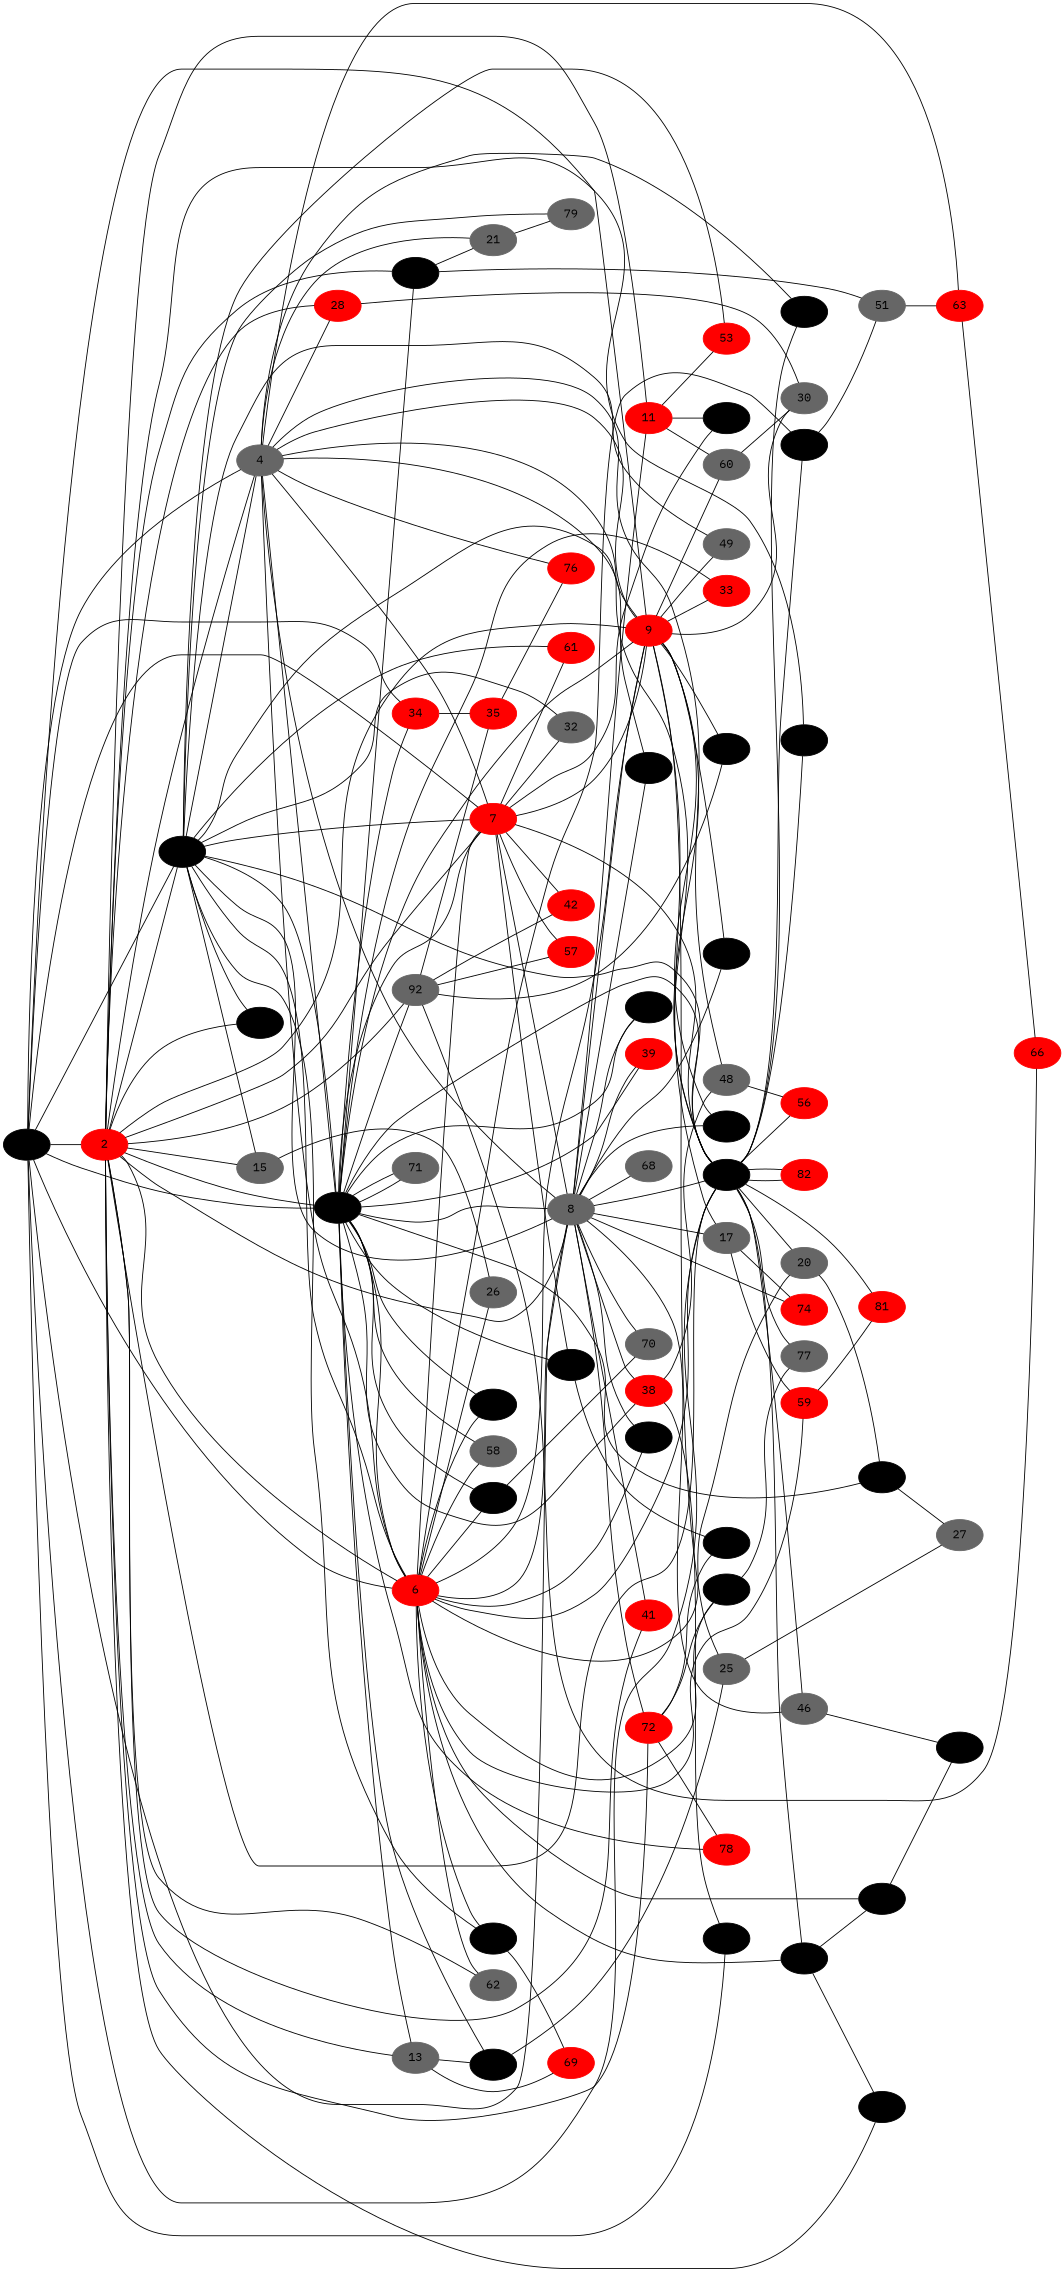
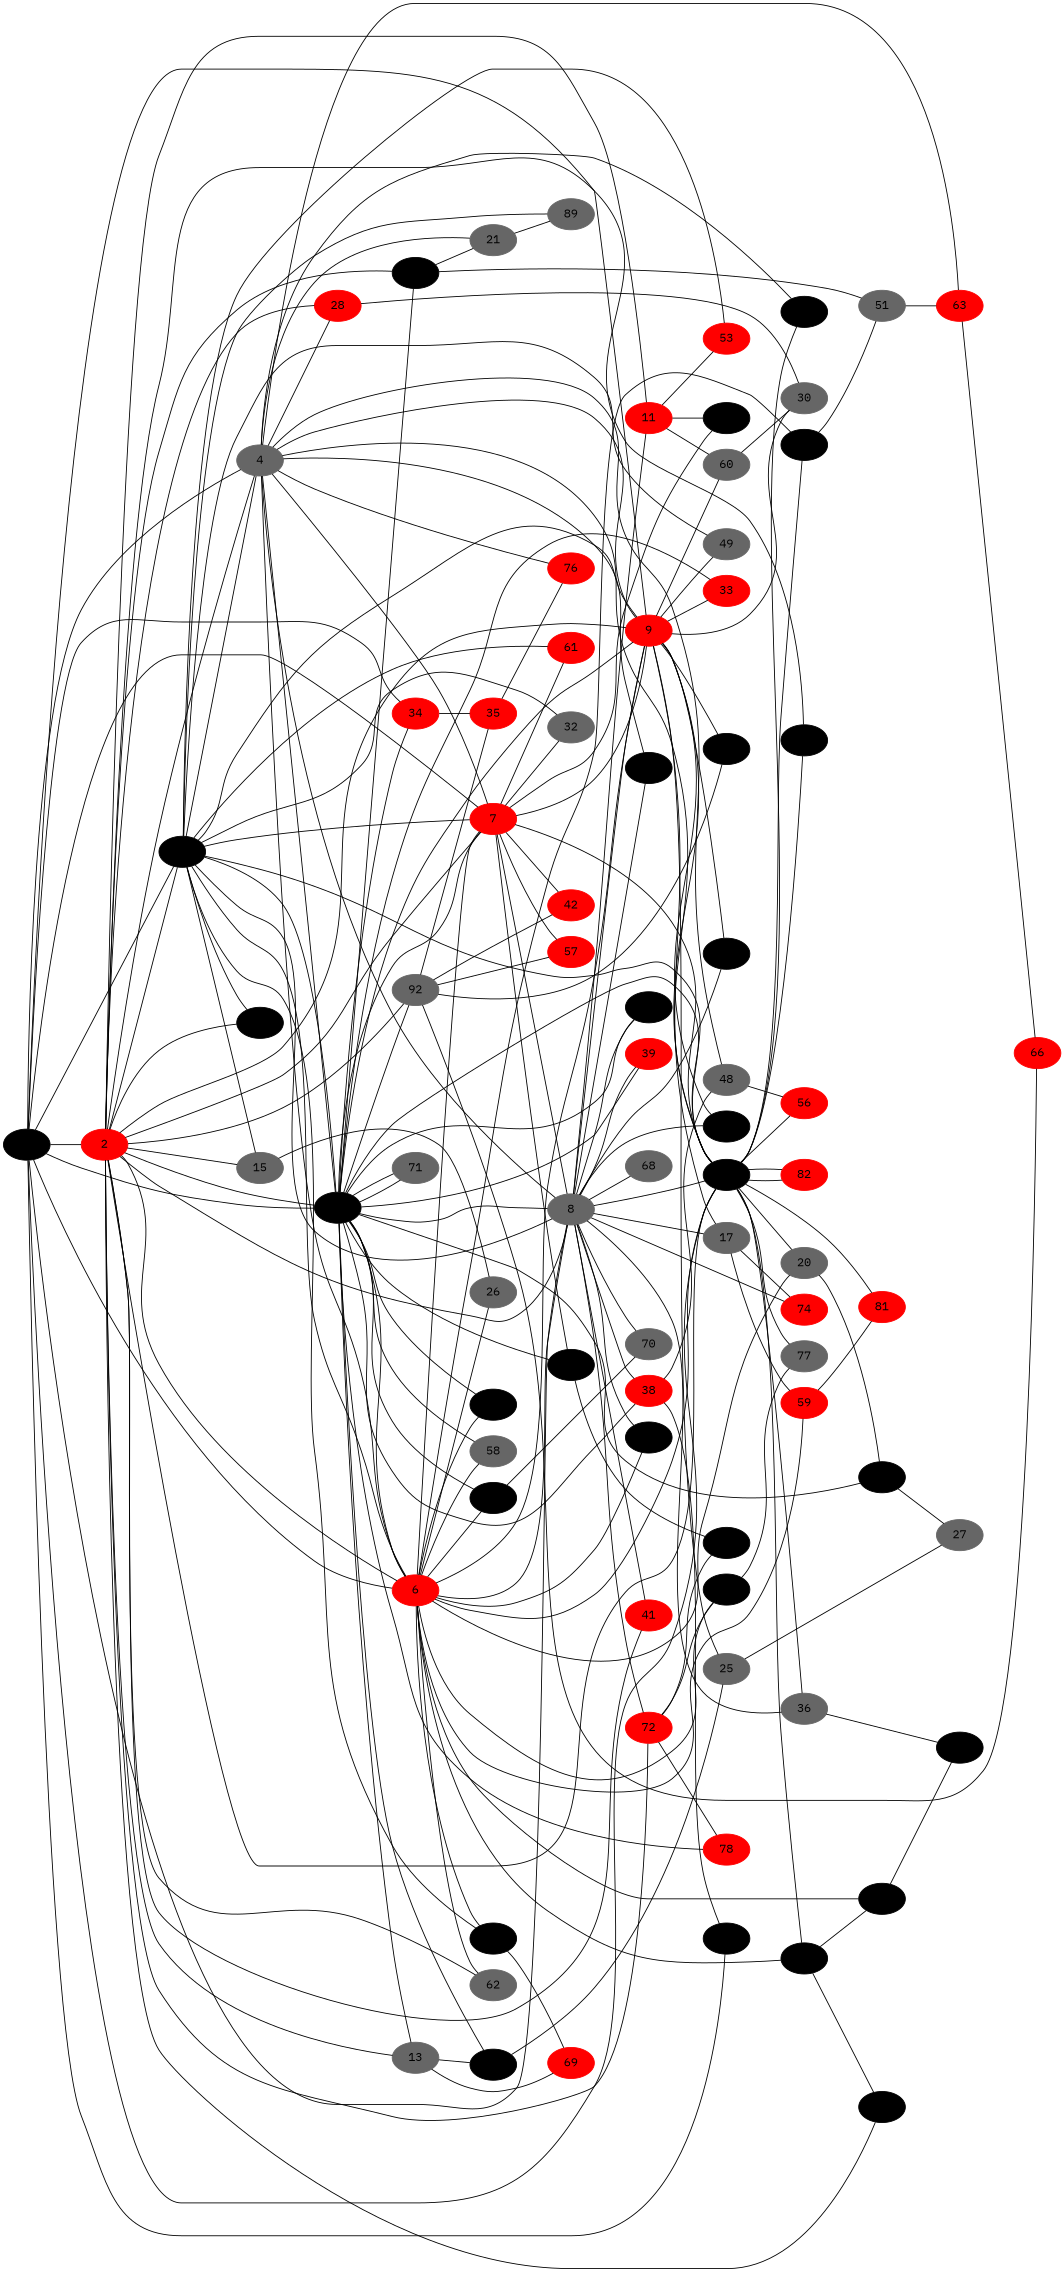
node "79": label "79" -> "89"
node "46": label "46" -> "36"
